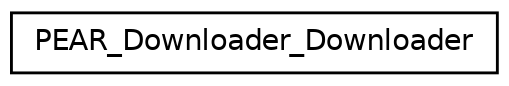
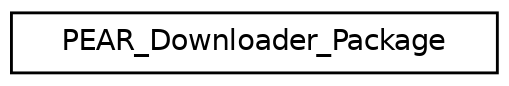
node "PEAR_Downloader_Downloader": label "PEAR_Downloader_Downloader" -> "PEAR_Downloader_Package"
